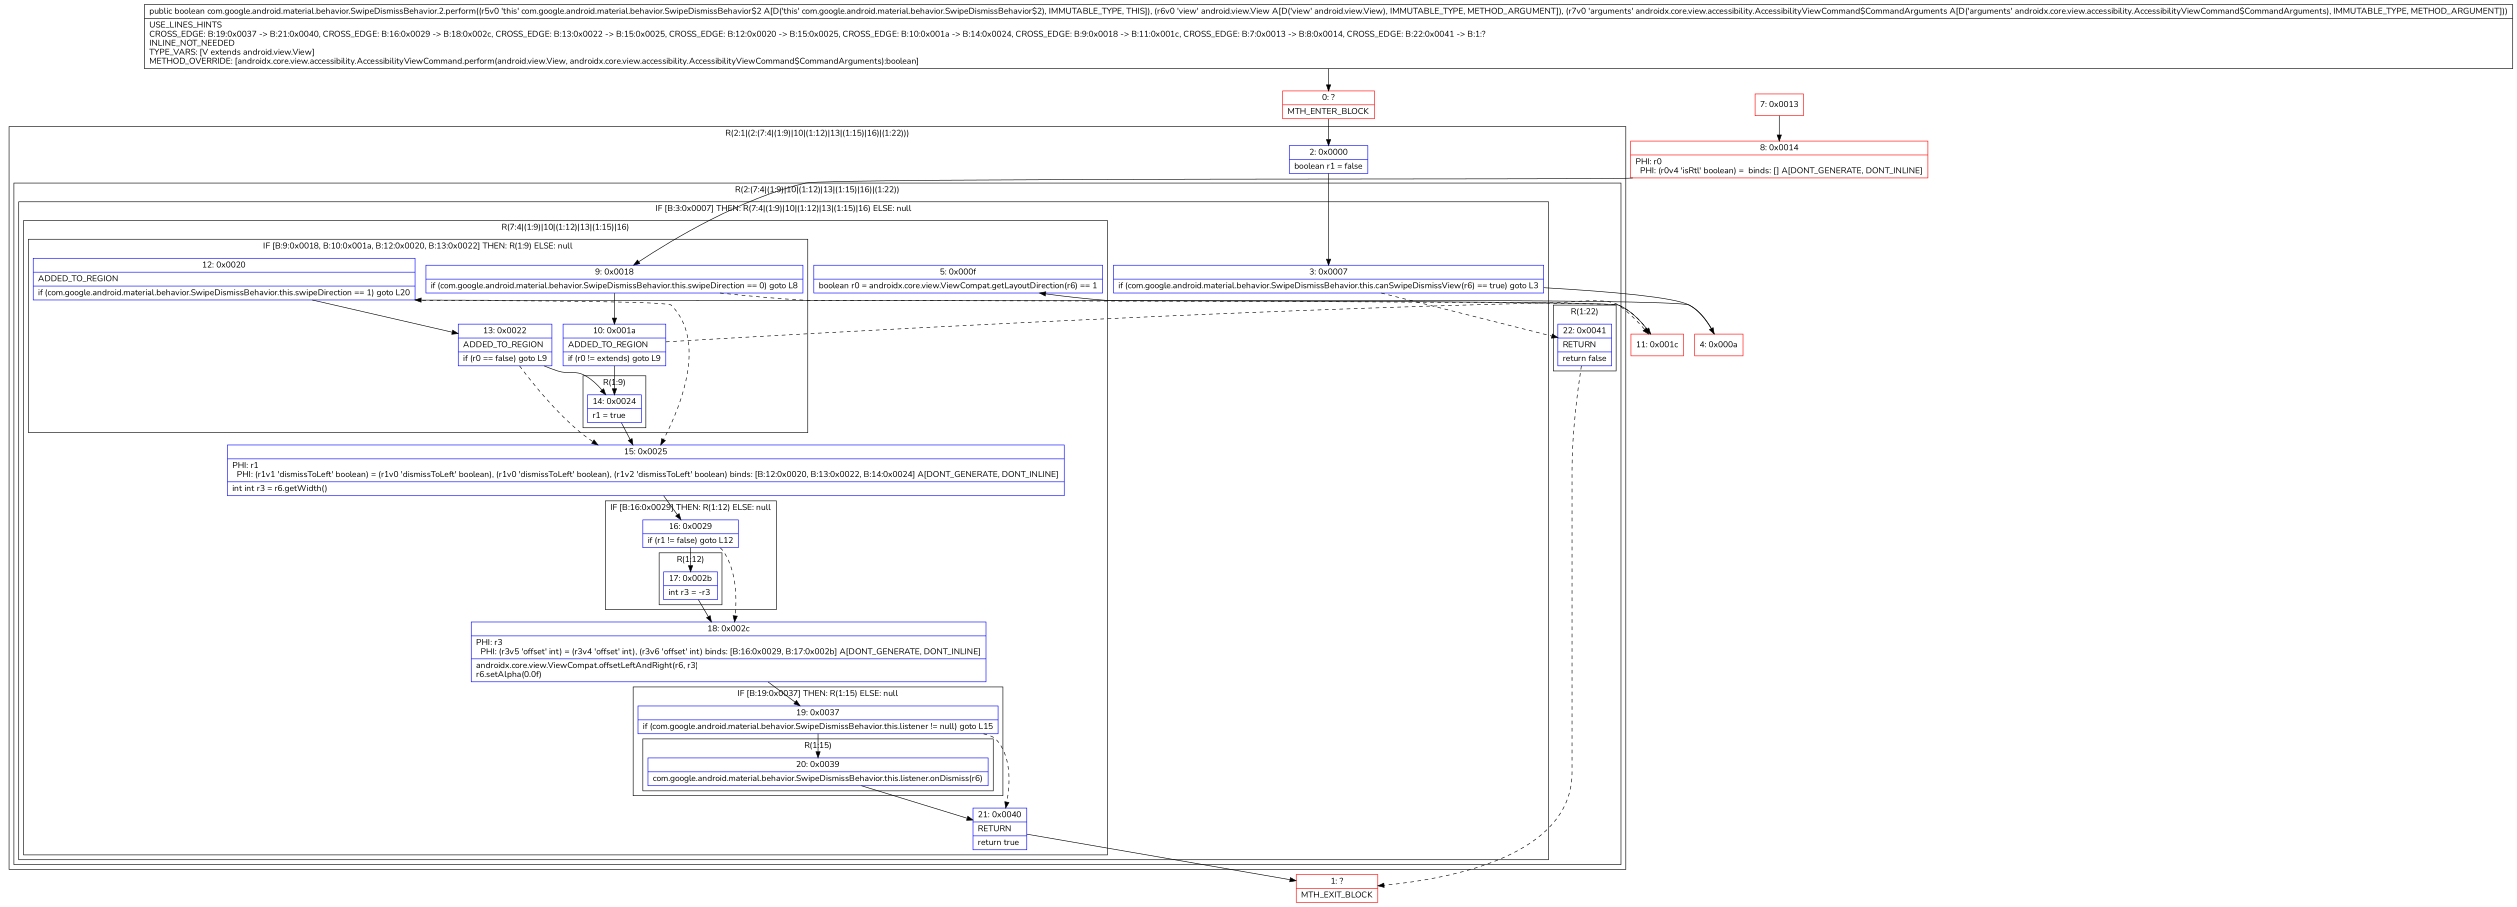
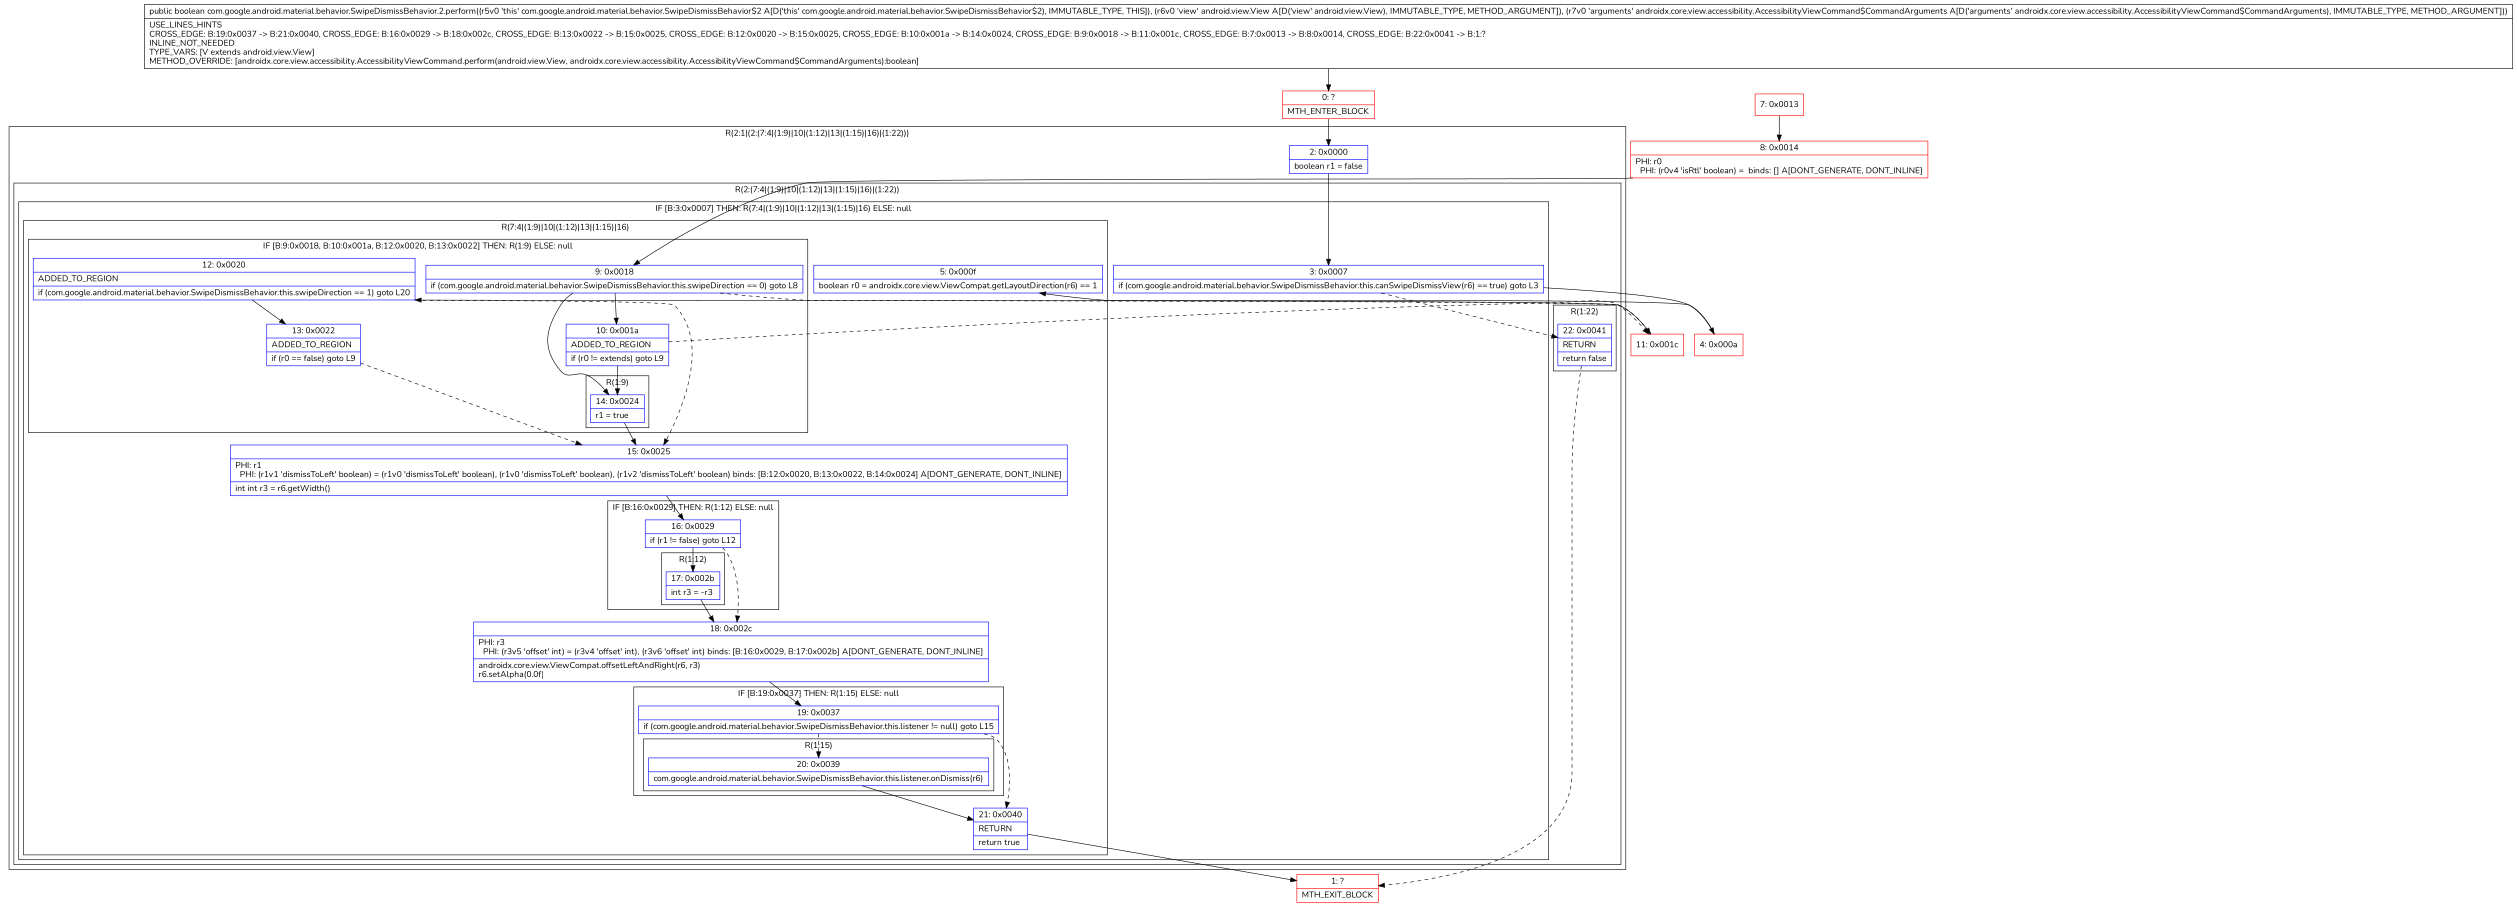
edge "13: 0x0022" -> "14: 0x0024": now "9: 0x0018" -> "14: 0x0024"
edge "19: 0x0037" -> "20: 0x0039": style solid -> dashed
